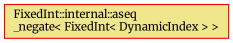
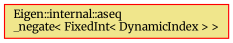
node "FixedInt::internal::aseq _negate< FixedInt< DynamicIndex > >": label "FixedInt::internal::aseq _negate< FixedInt< DynamicIndex > >" -> "Eigen::internal::aseq _negate< FixedInt< DynamicIndex > >"
